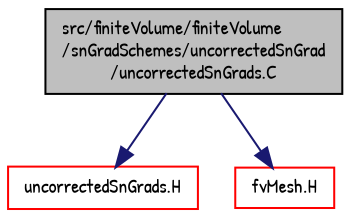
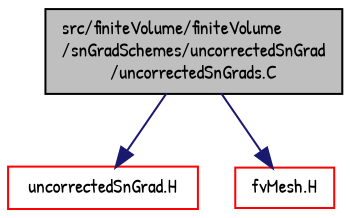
node "uncorrectedSnGrads.H": label "uncorrectedSnGrads.H" -> "uncorrectedSnGrad.H"
